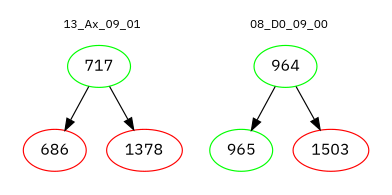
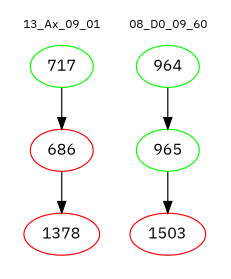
cluster "08_D0_09_00": label "08_D0_09_00" -> "08_D0_09_60"
edge "717" -> "1378": now "686" -> "1378"
edge "964" -> "1503": now "965" -> "1503"
